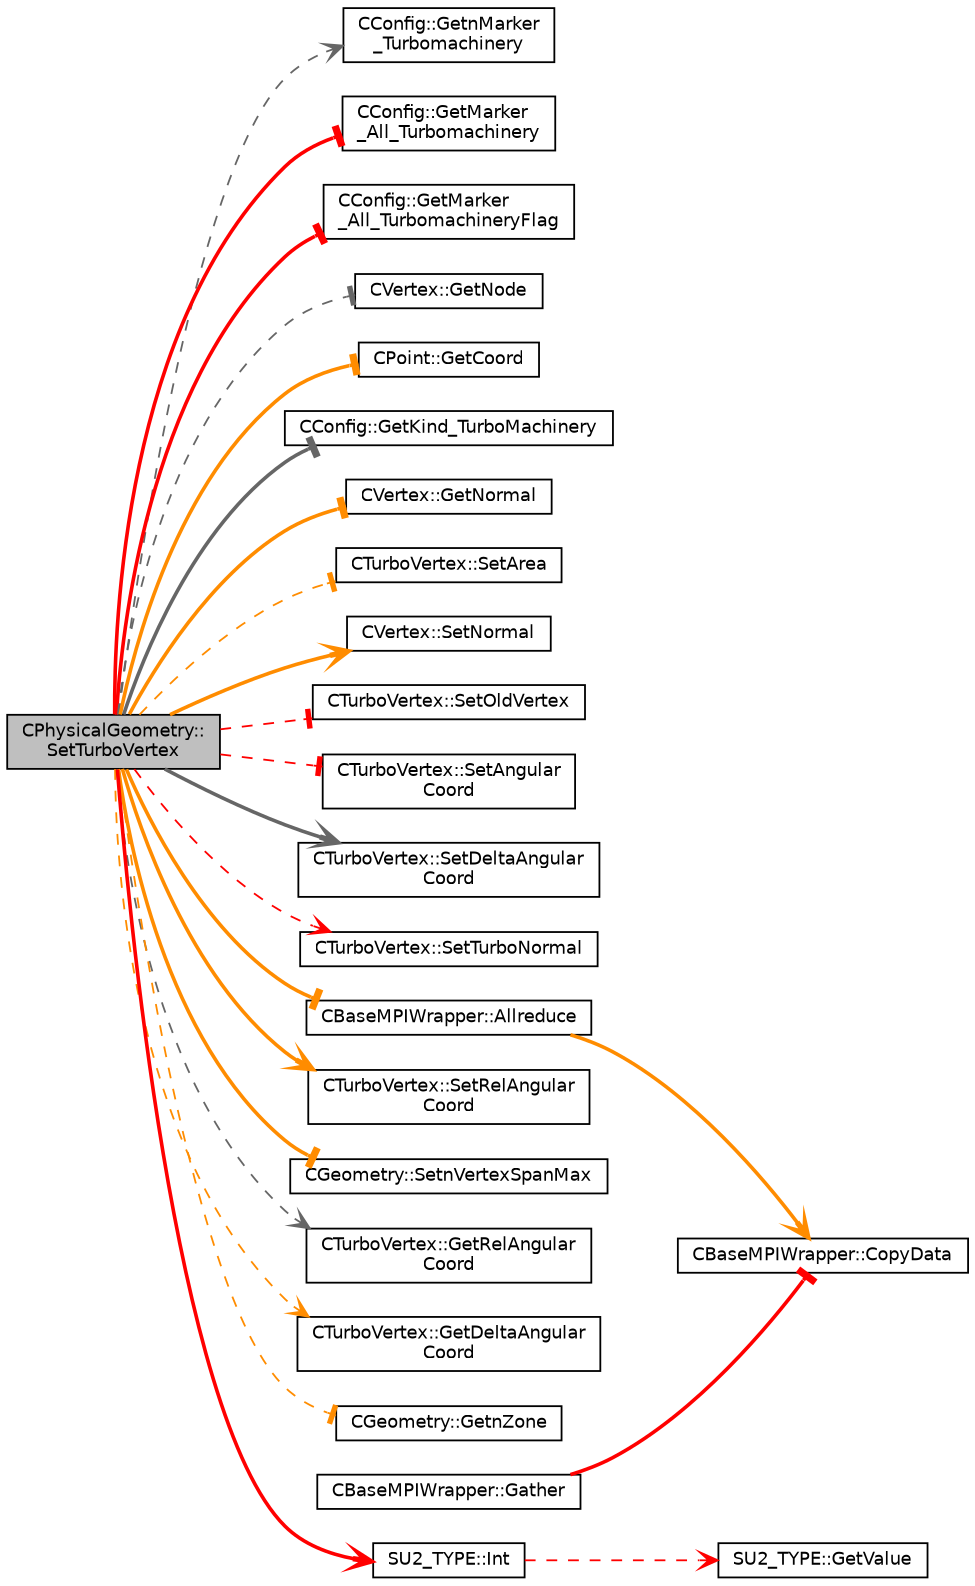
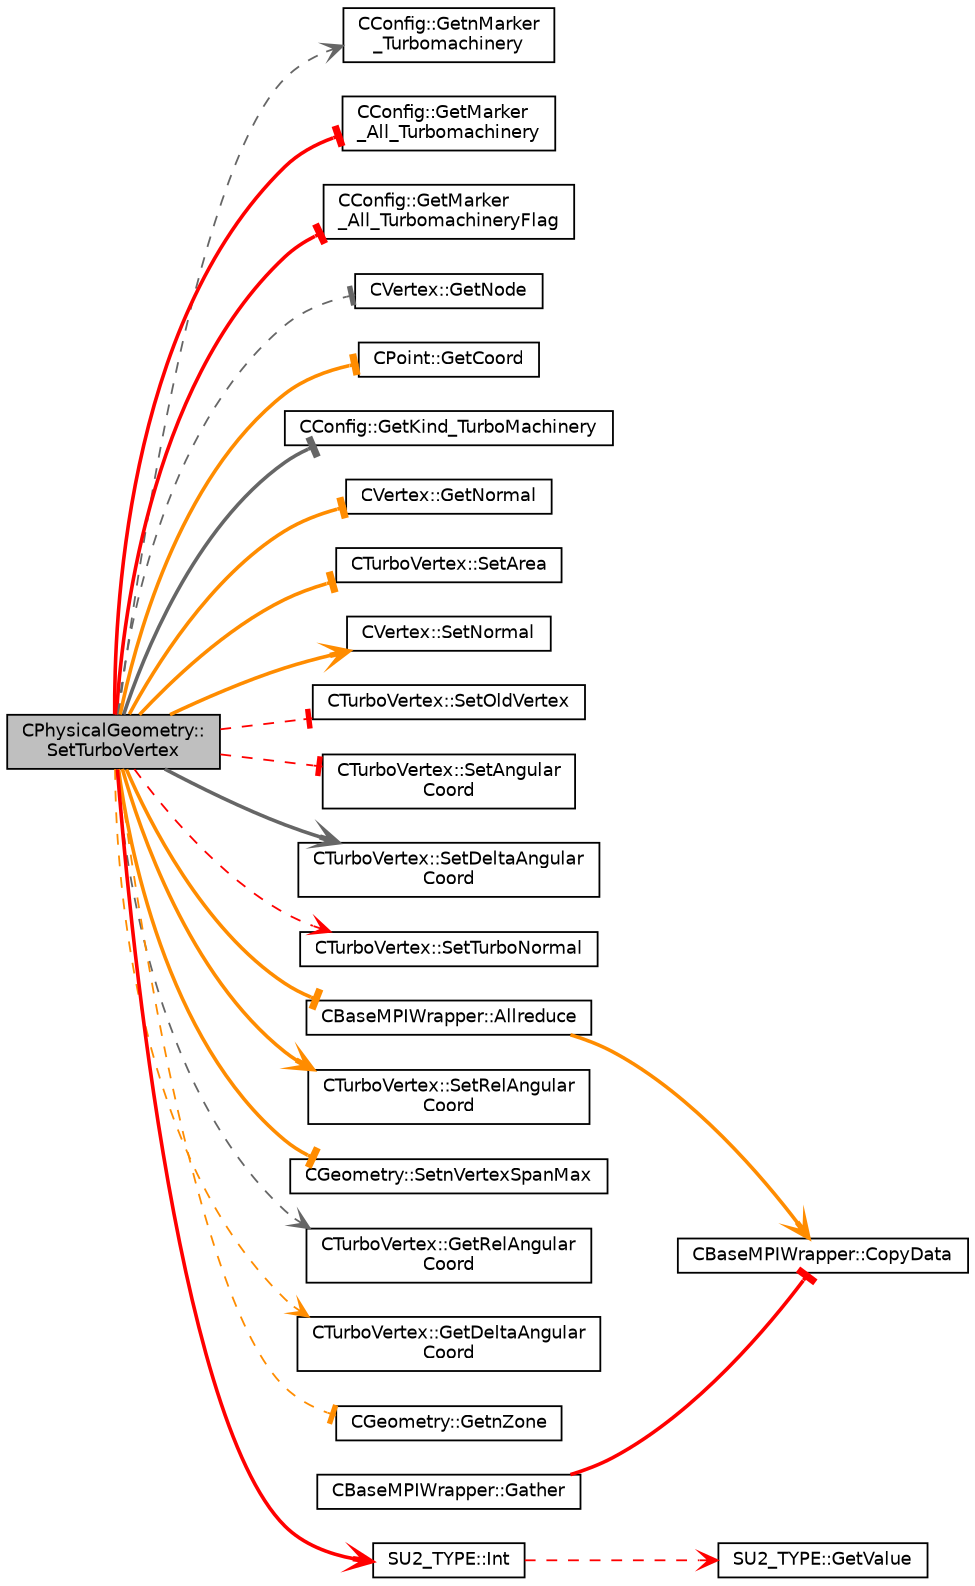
edge "CPhysicalGeometry:: SetTurboVertex" -> "CTurboVertex::SetArea": style dashed -> bold
